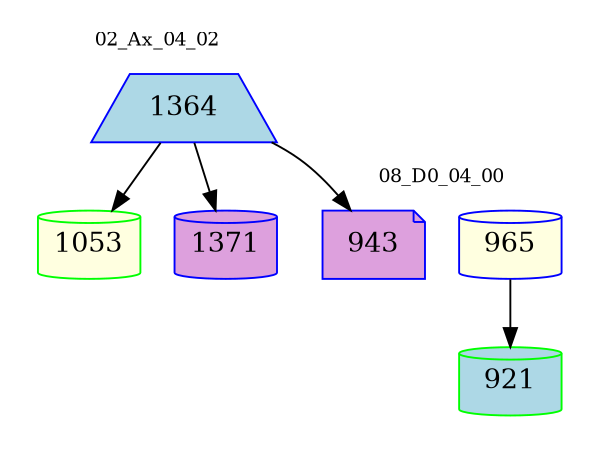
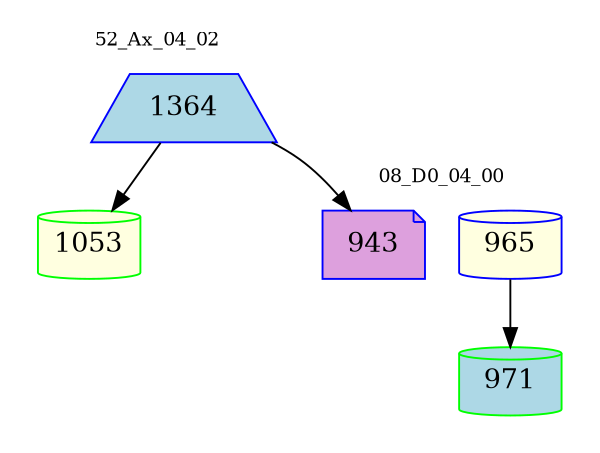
cluster "02_Ax_04_02": label "02_Ax_04_02" -> "52_Ax_04_02"
node "1371": removed
node "921": label "921" -> "971"
